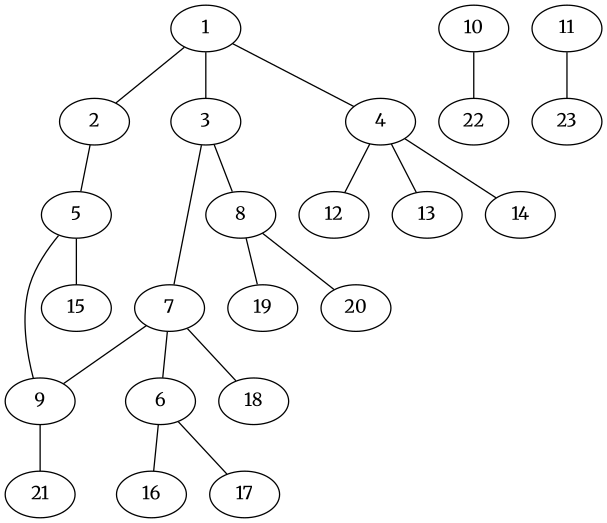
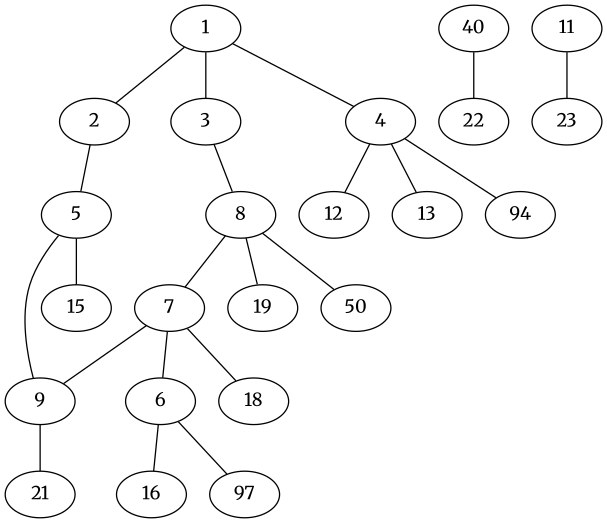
node "10": label "10" -> "40"
edge "3" -- "7": now "8" -- "7"
node "14": label "14" -> "94"
node "20": label "20" -> "50"
node "17": label "17" -> "97"
